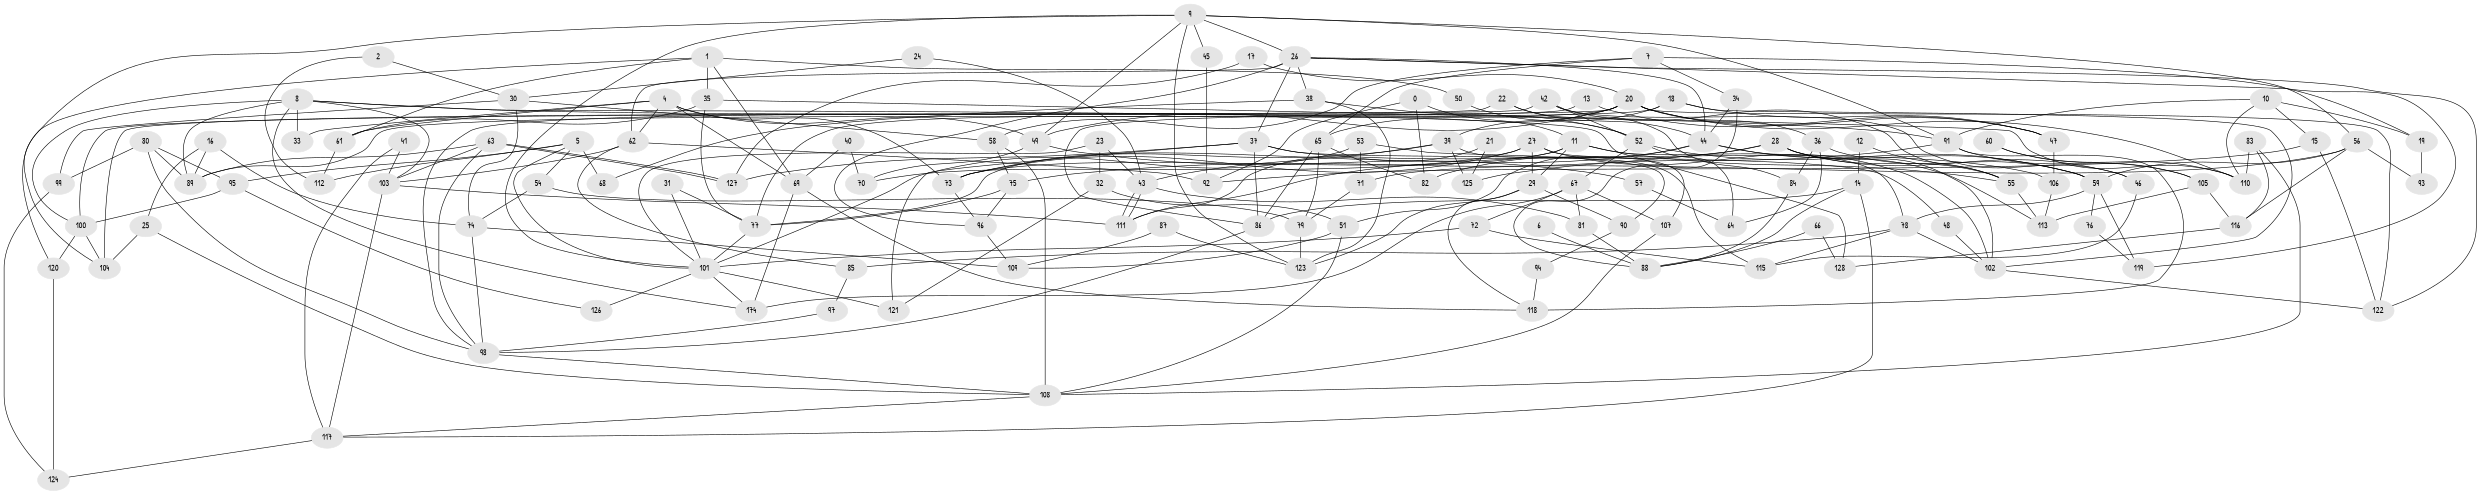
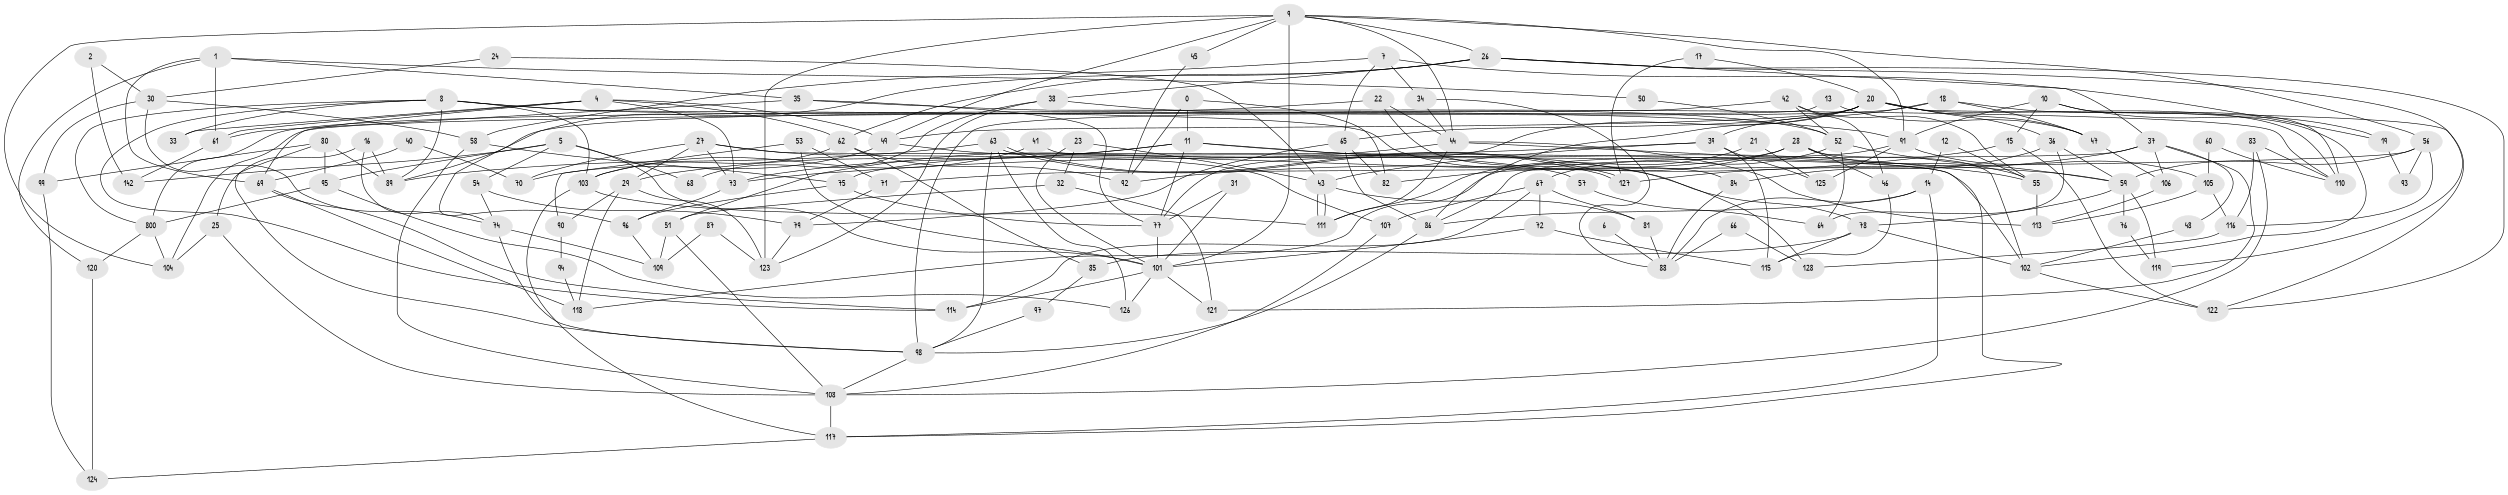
edge "26" -- "44": now "9" -- "44"
edge "63" -- "103": now "63" -- "126"
node "112": label "112" -> "142"
node "100": label "100" -> "800"
node "174": label "174" -> "114"
